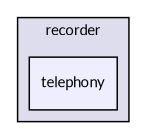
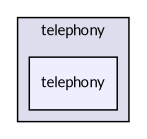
cluster "recorder": label "recorder" -> "telephony"
